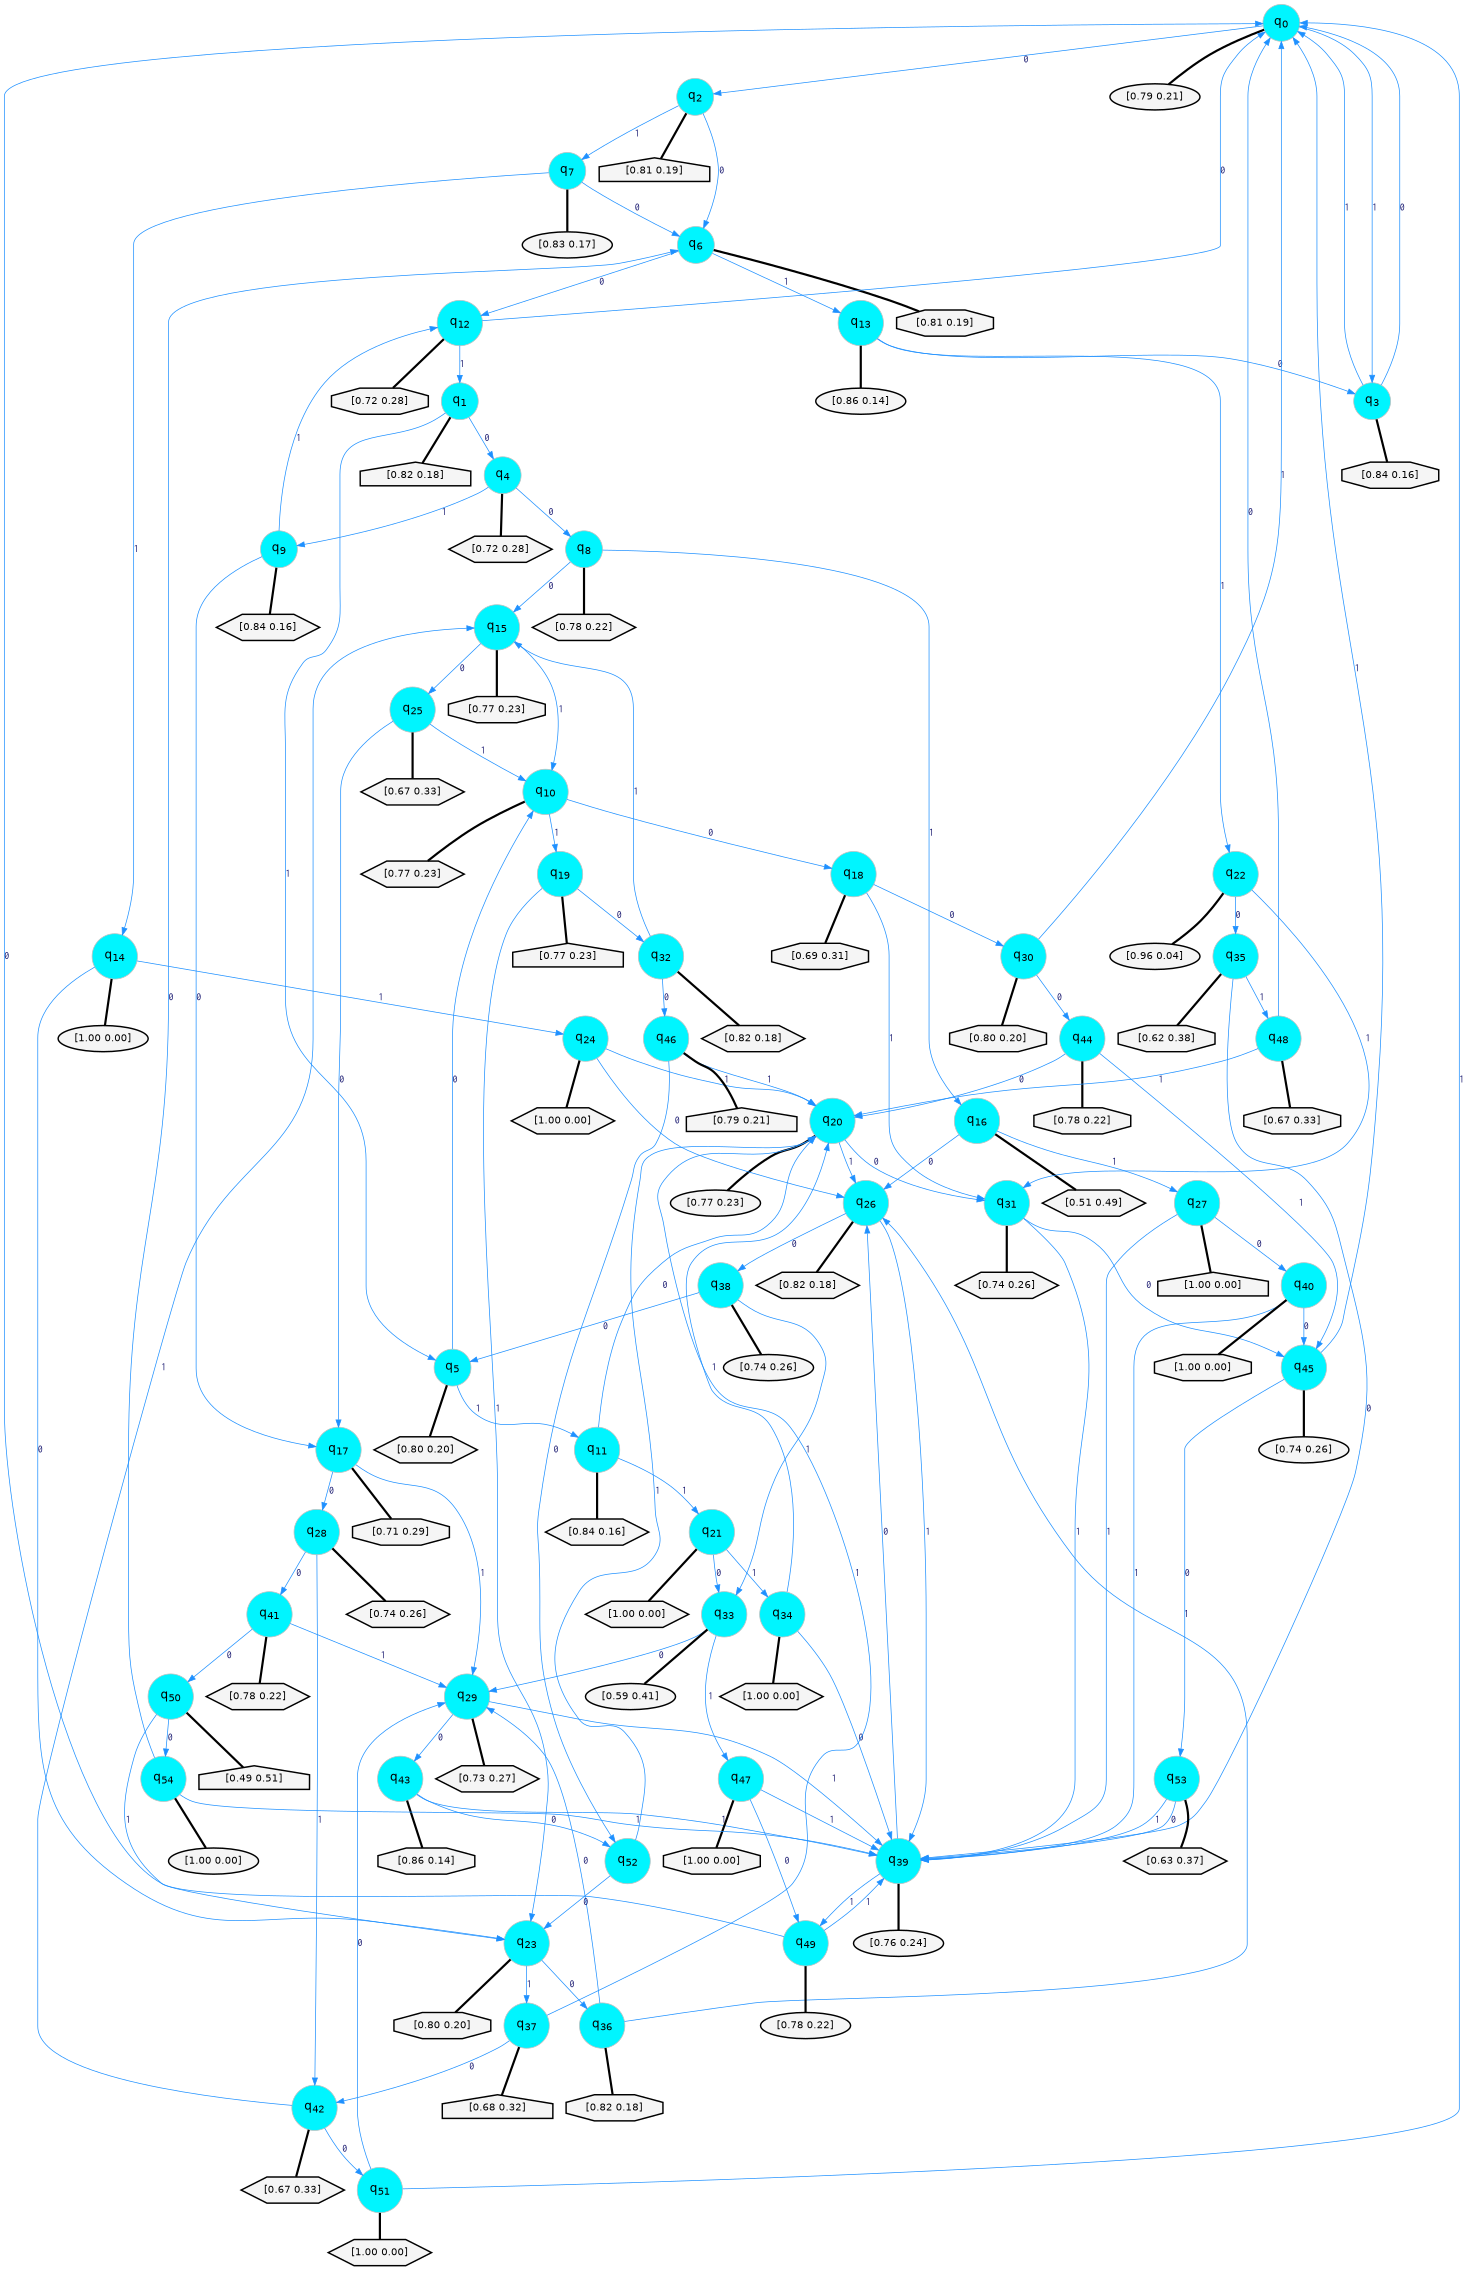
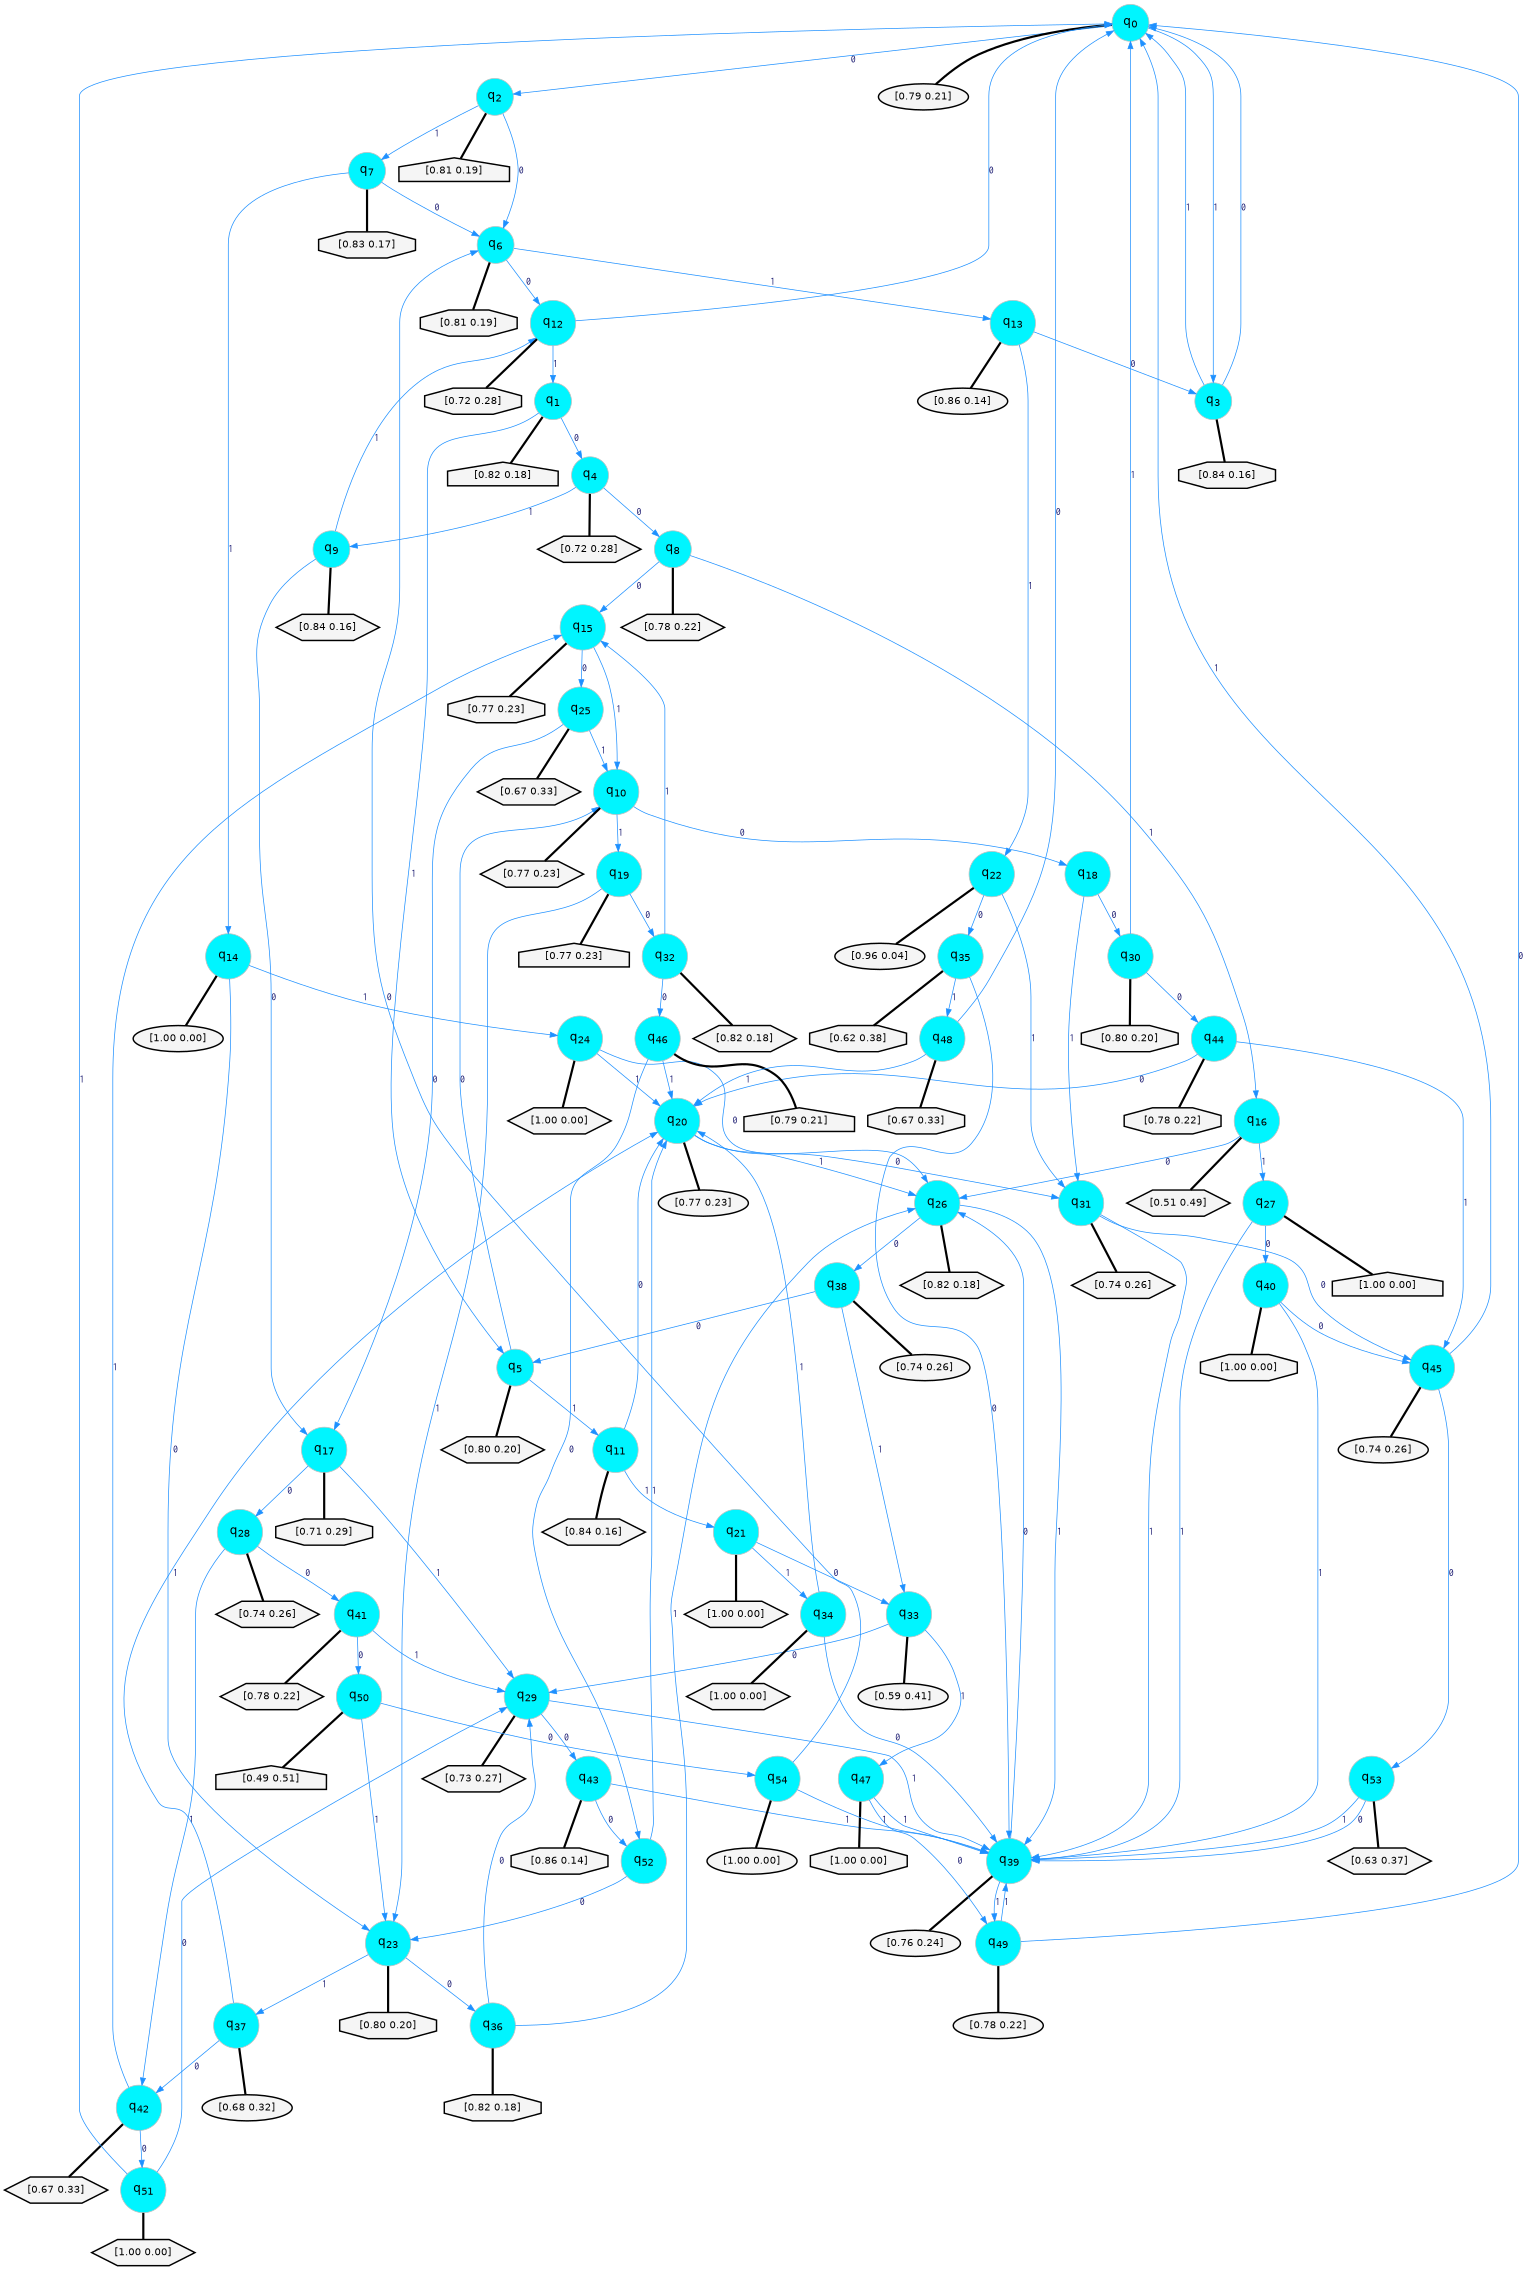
node "[0.83 0.17]": shape ellipse -> octagon
node "[0.69 0.31]": removed
node "[0.68 0.32]": shape house -> ellipse
